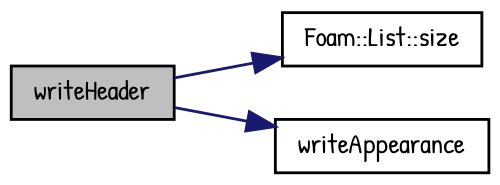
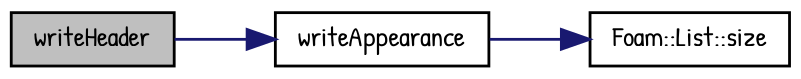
edge "writeHeader" -> "Foam::List::size": now "writeAppearance" -> "Foam::List::size"
